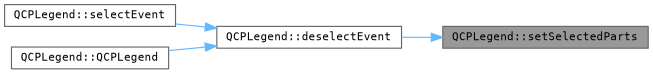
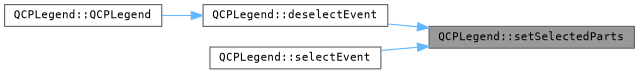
edge "QCPLegend::selectEvent" -> "QCPLegend::deselectEvent": now "QCPLegend::selectEvent" -> "QCPLegend::setSelectedParts"
